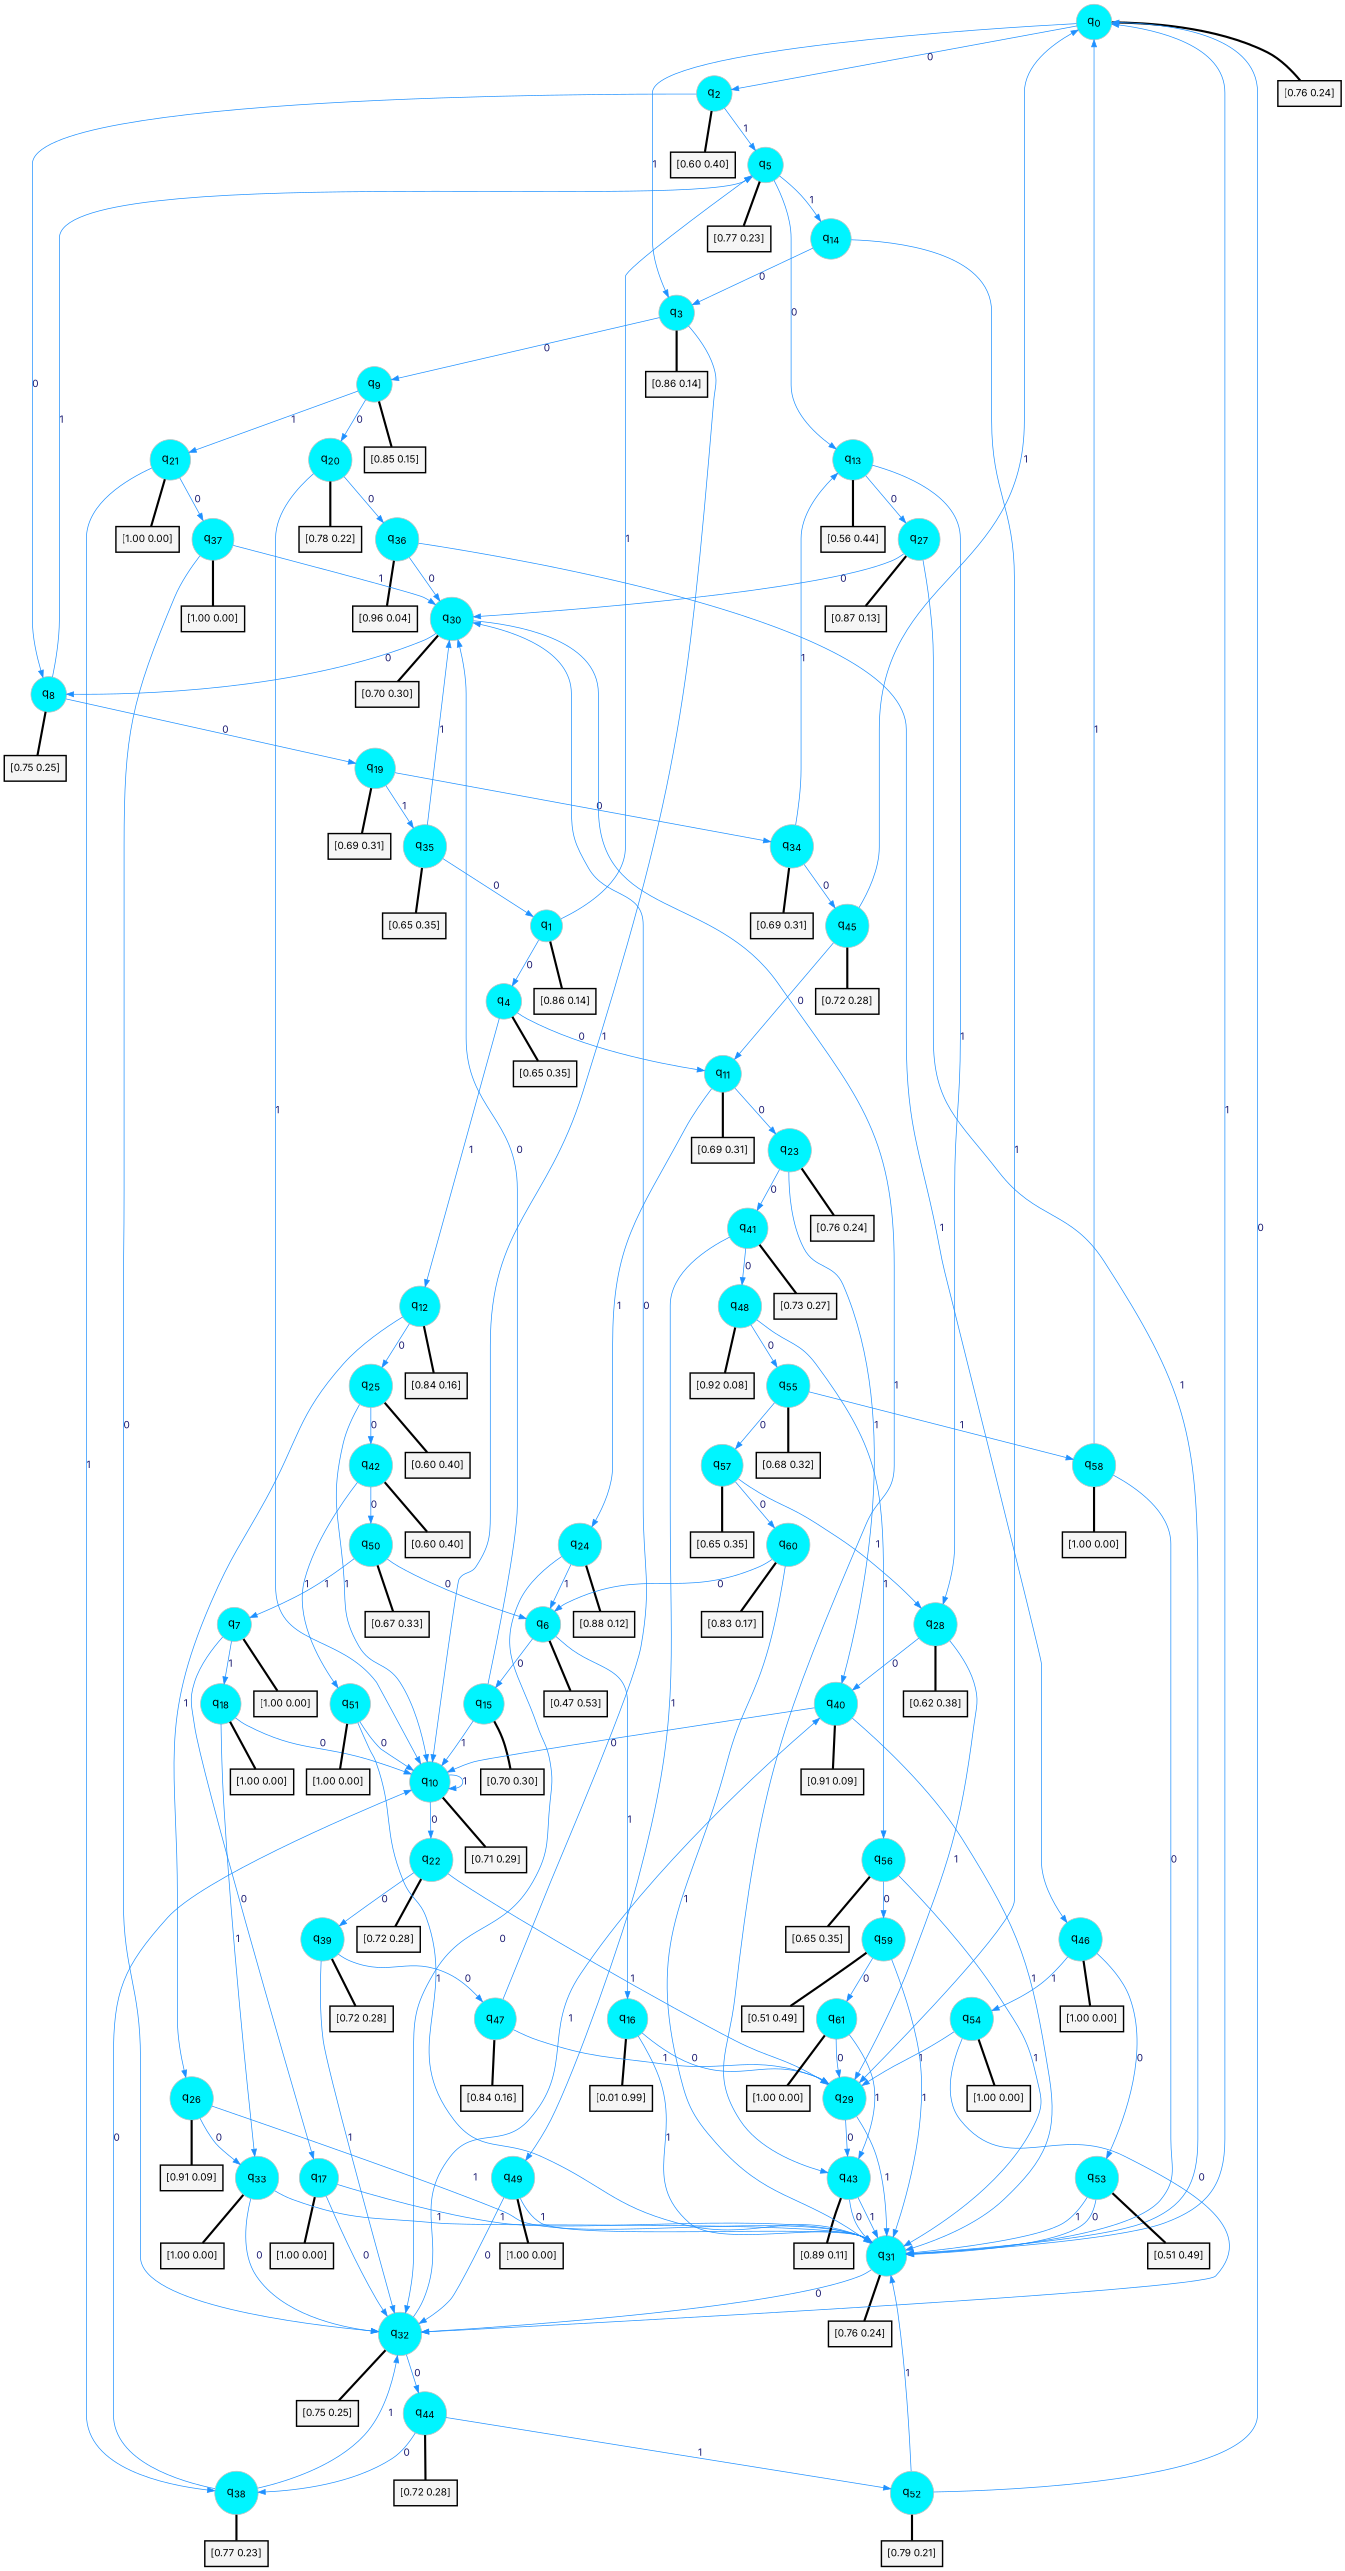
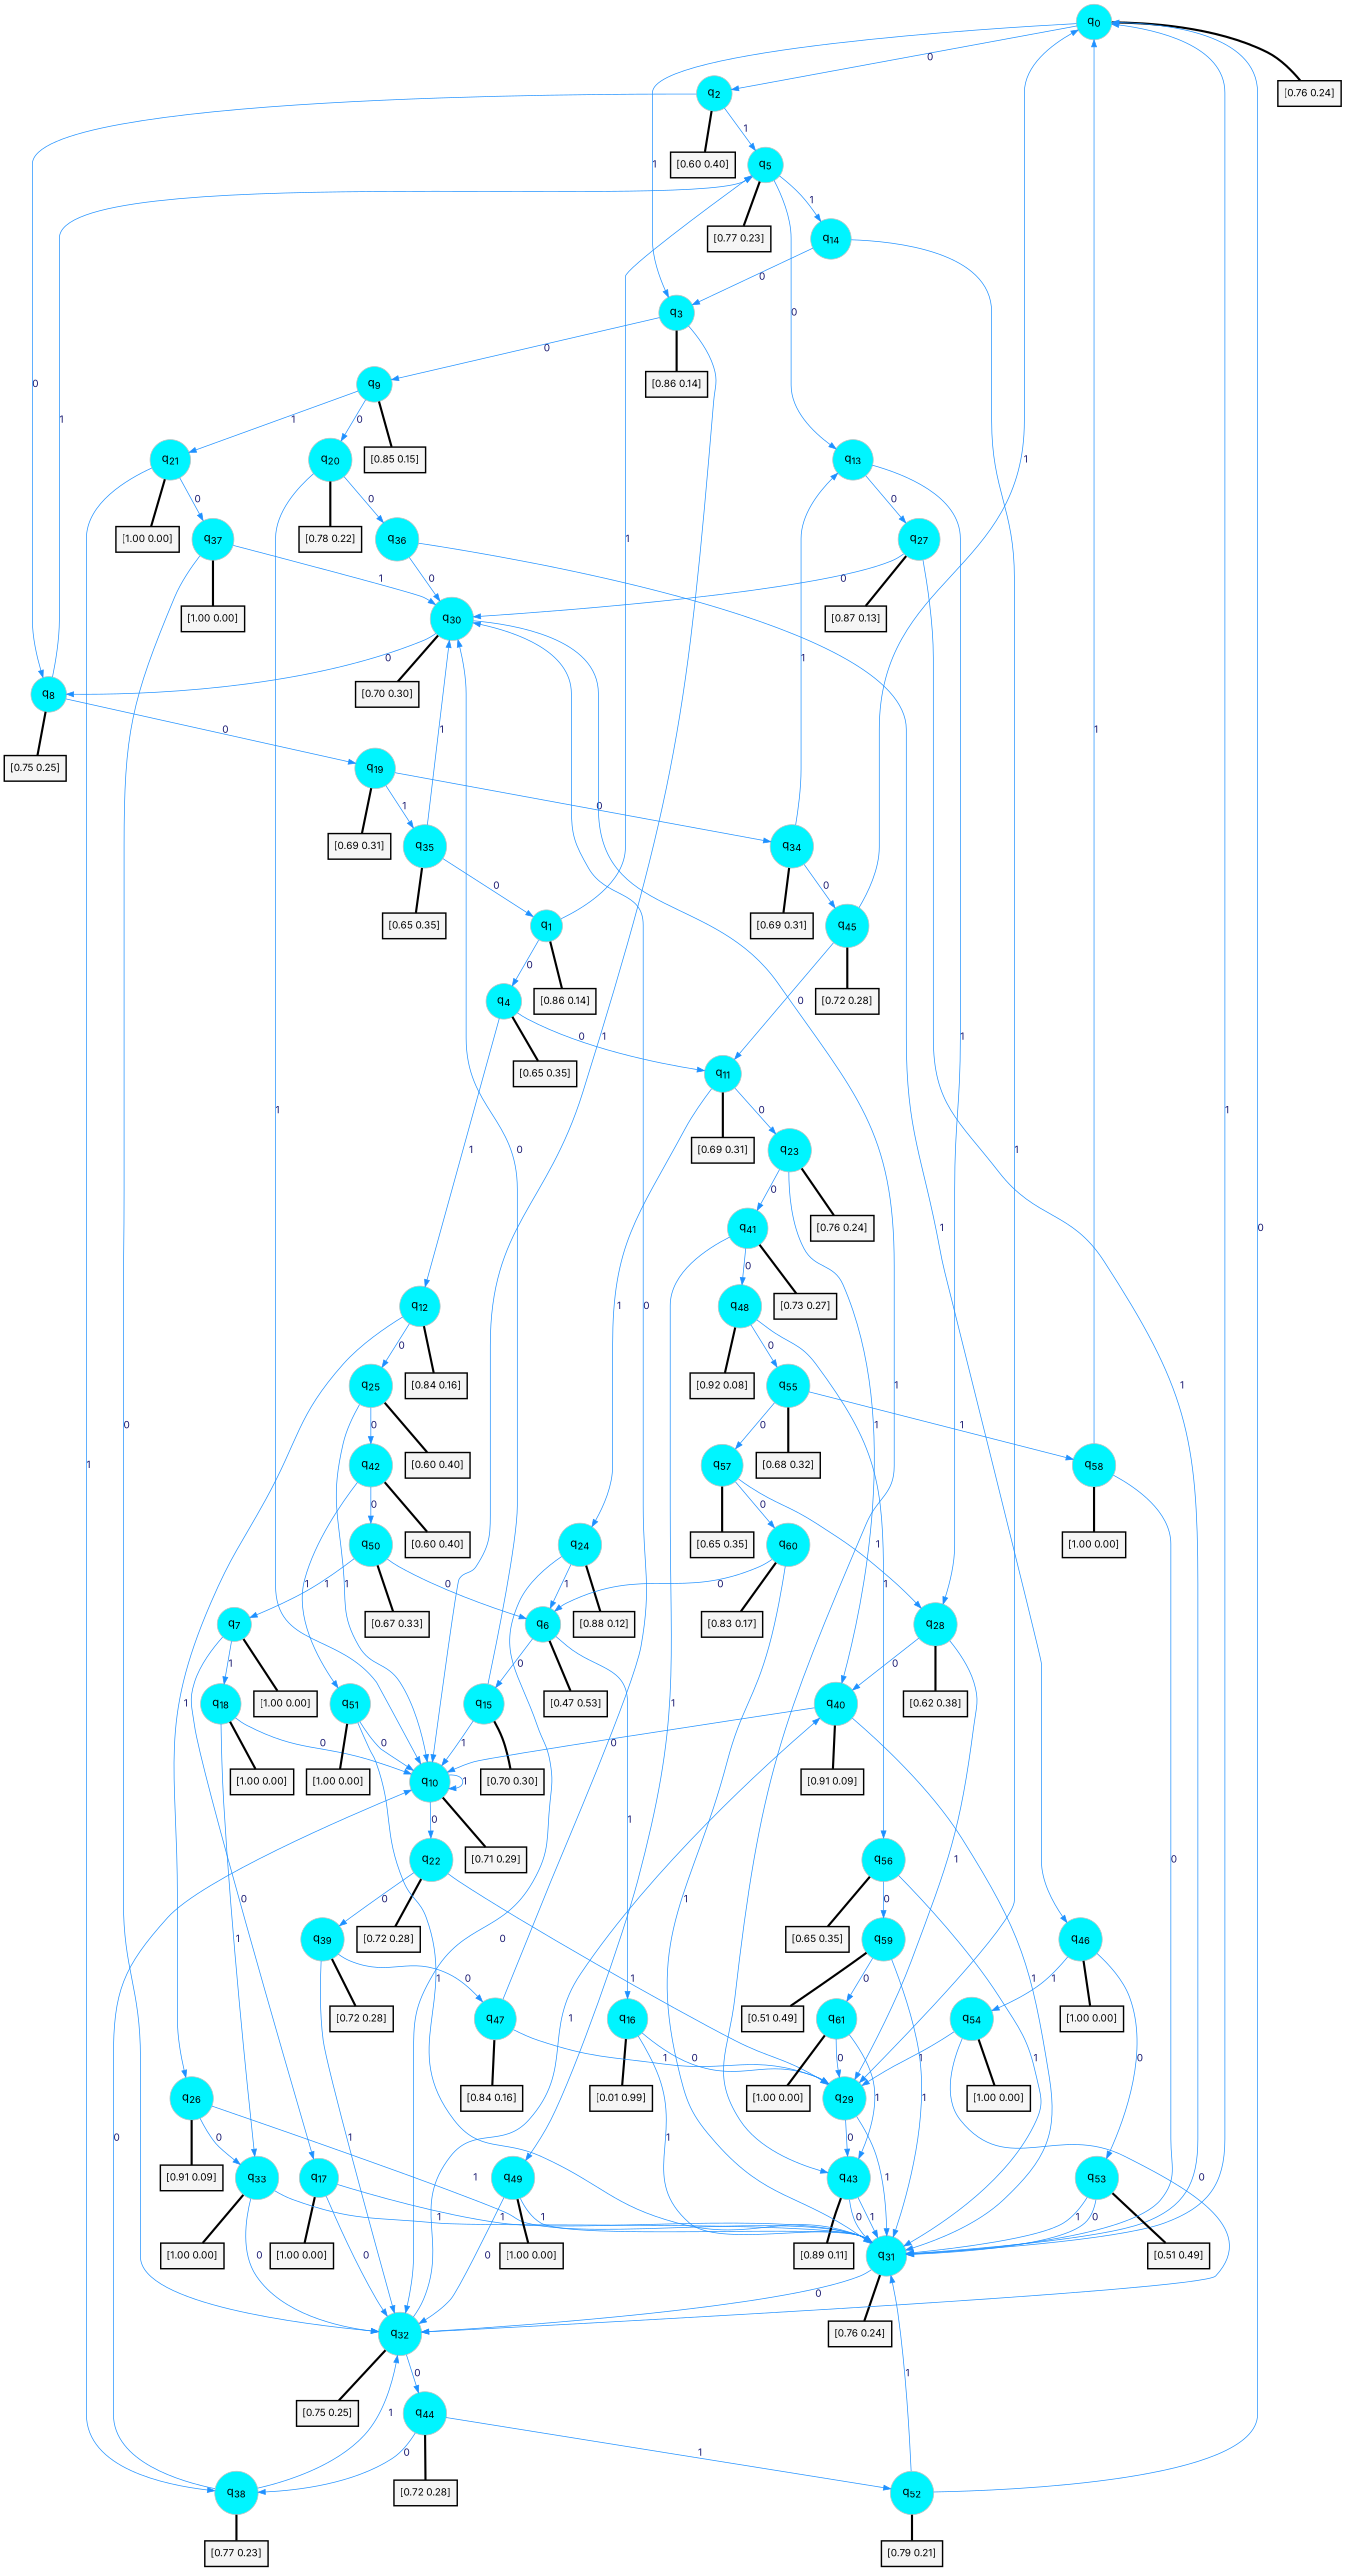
node "[0.56 0.44]": removed
node "[0.96 0.04]": removed
